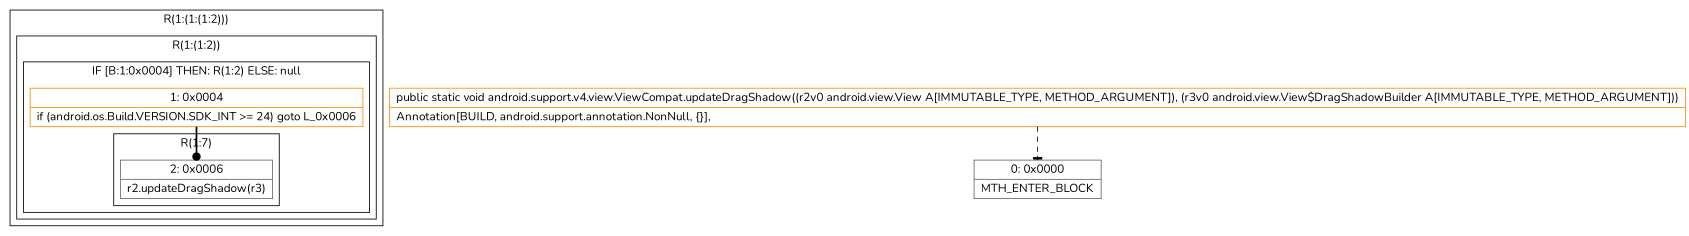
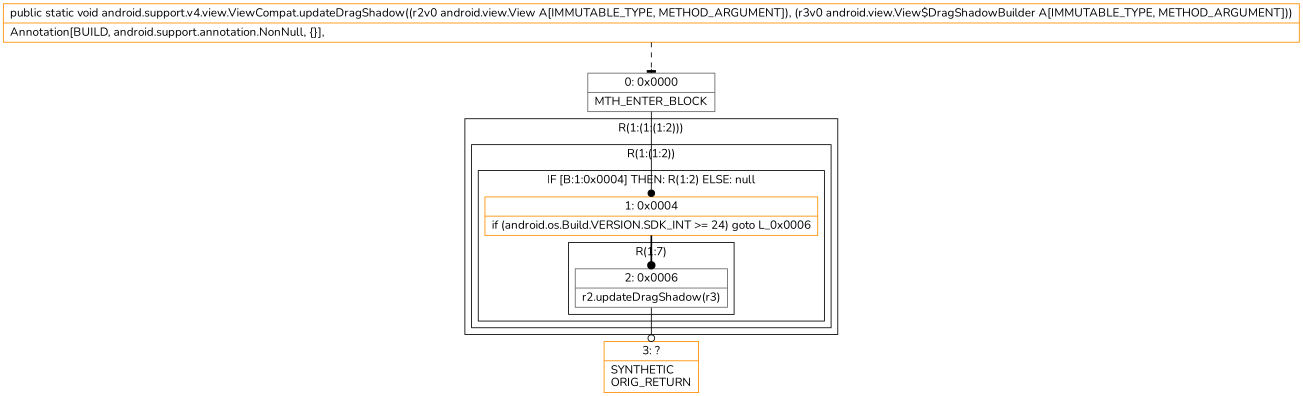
edge "0: 0x0000" -> "1: 0x0004": added
node "3: ?": added
